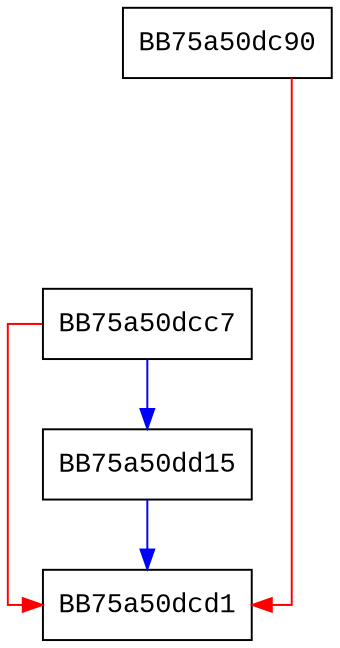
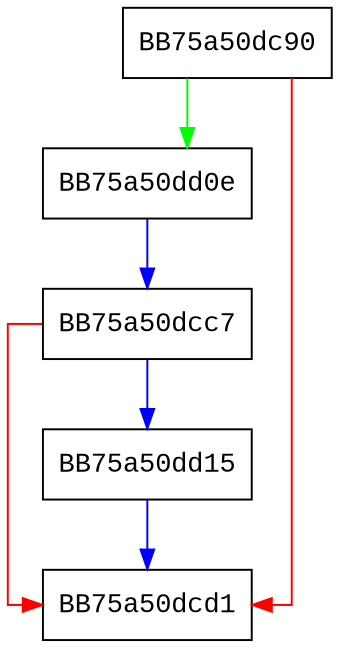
node "BB75a50dd0e": added
